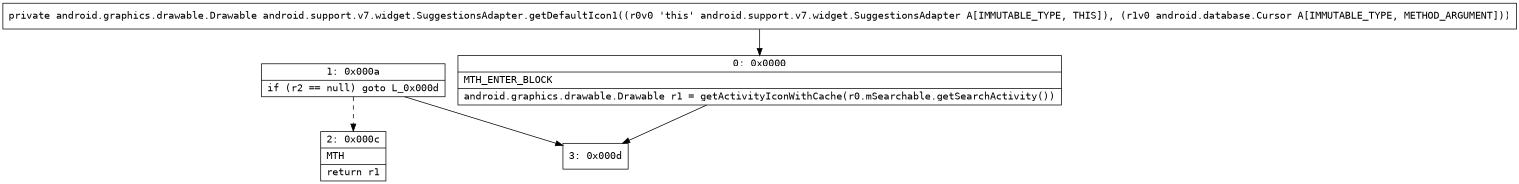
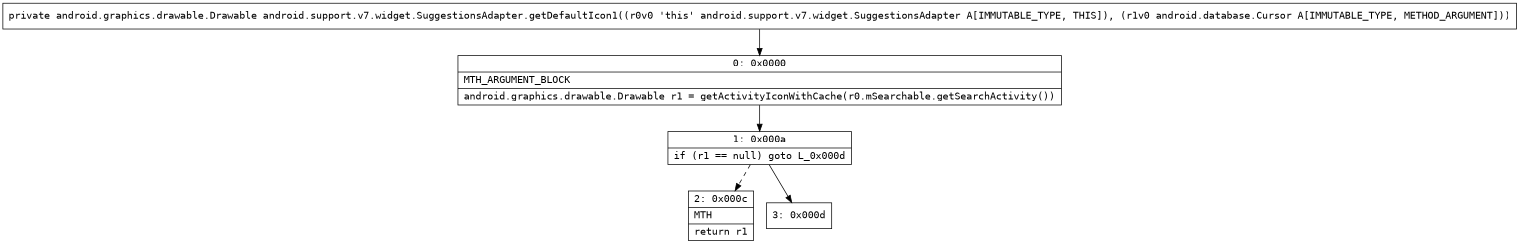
node "0: 0x0000": text "MTH_ENTER_BLOCK" -> "MTH_ARGUMENT_BLOCK"
node "1: 0x000a": text "if (r2 == null) goto L_0x000d" -> "if (r1 == null) goto L_0x000d"
edge "0: 0x0000" -> "3: 0x000d": now "0: 0x0000" -> "1: 0x000a"
